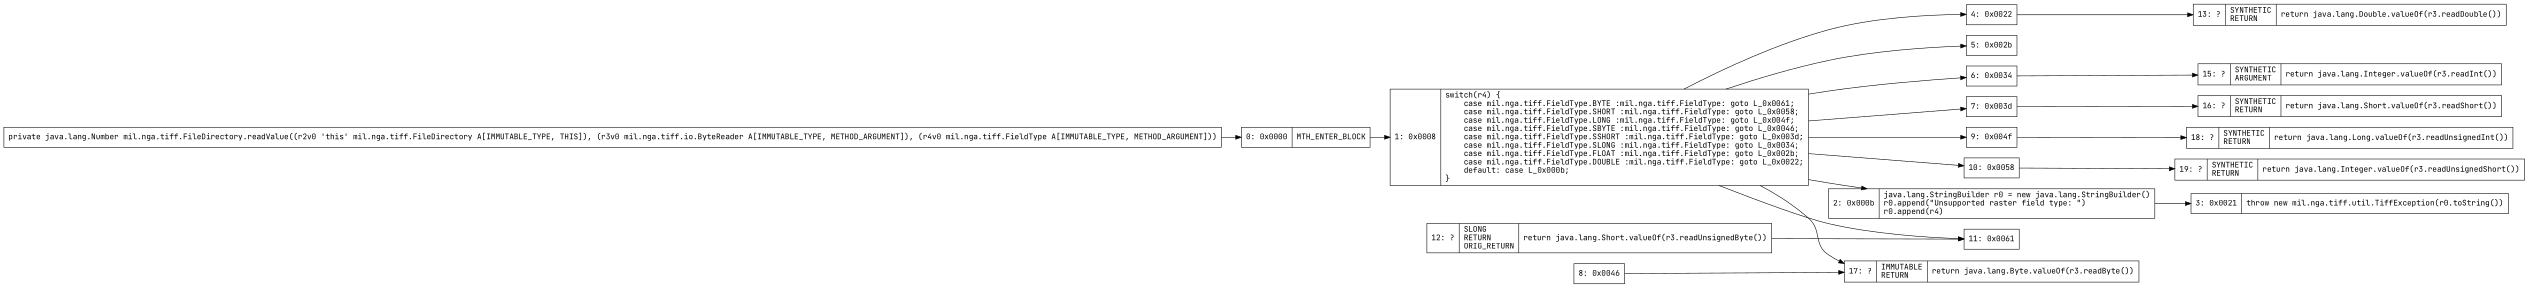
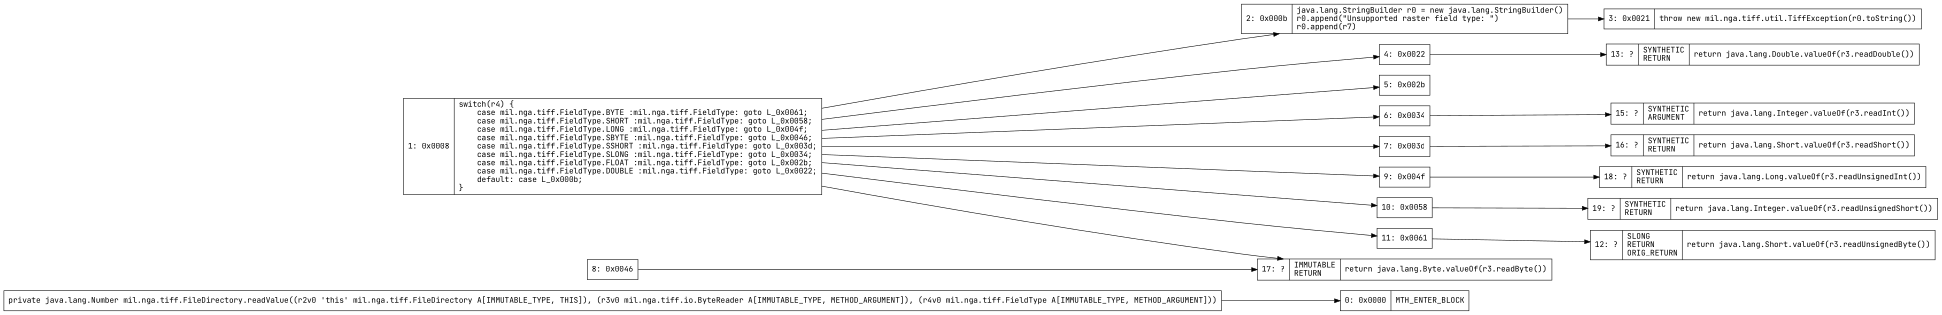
edge "0: 0x0000" -> "1: 0x0008": removed
node "2: 0x000b": text "r0.append(r4)" -> "r0.append(r7)"
edge "12: ?" -> "11: 0x0061": reversed
